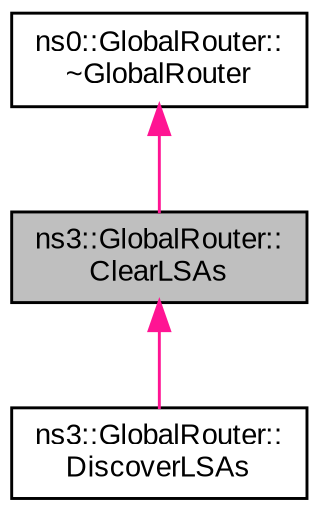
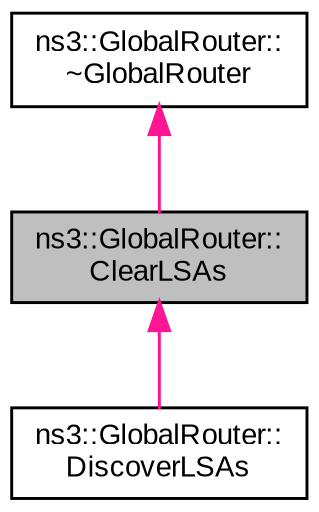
node "ns0::GlobalRouter:: ~GlobalRouter": label "ns0::GlobalRouter:: ~GlobalRouter" -> "ns3::GlobalRouter:: ~GlobalRouter"
